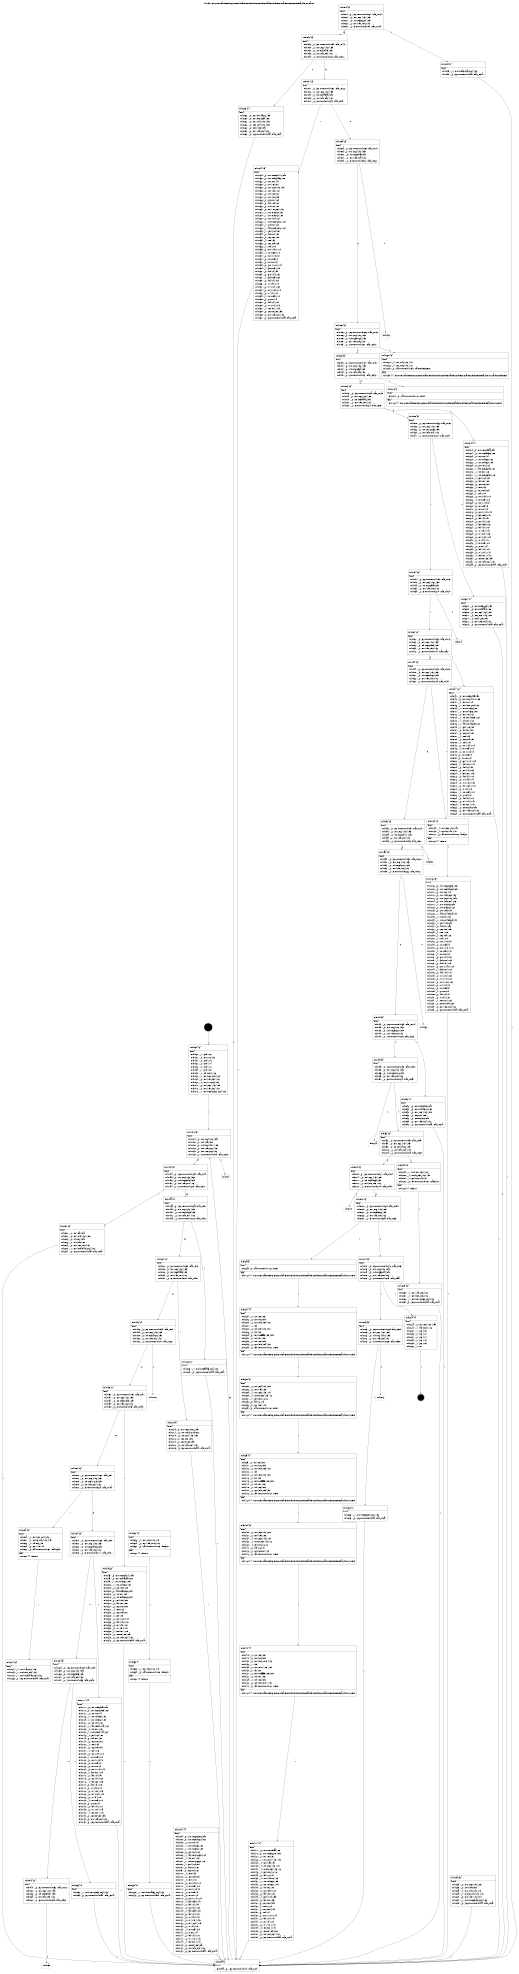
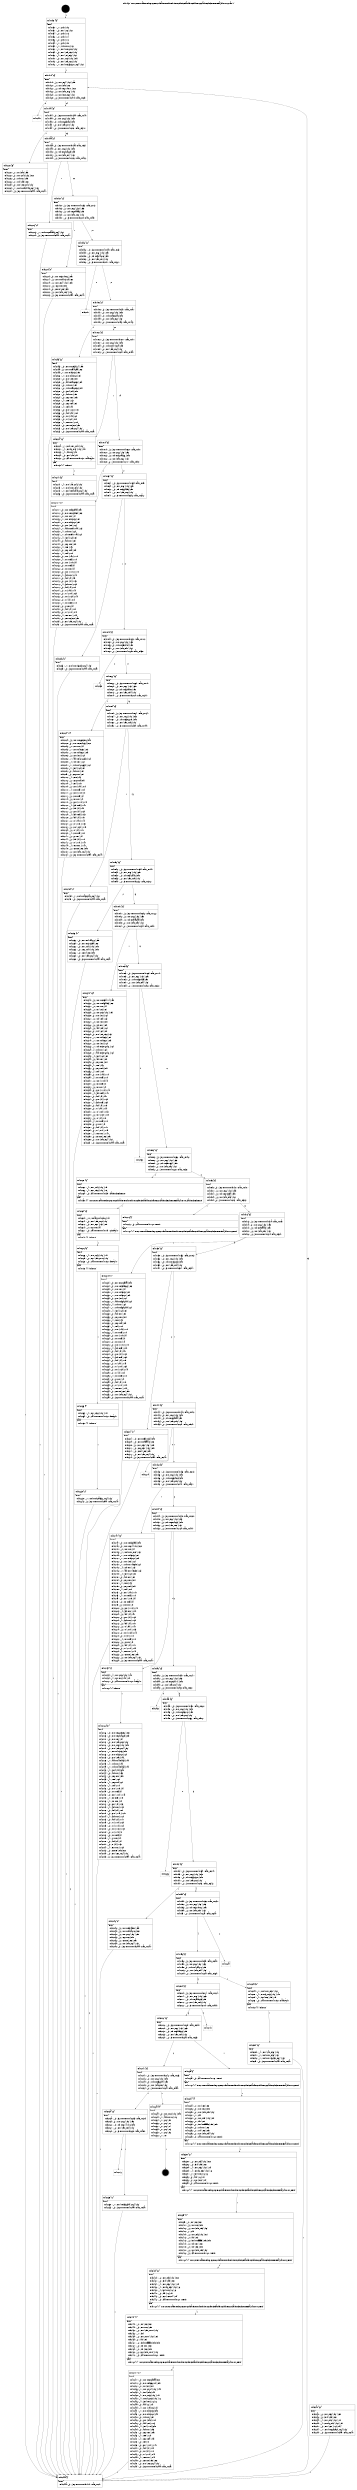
node "0x401e66 [25]": added
node "0x40260f [23]": added
